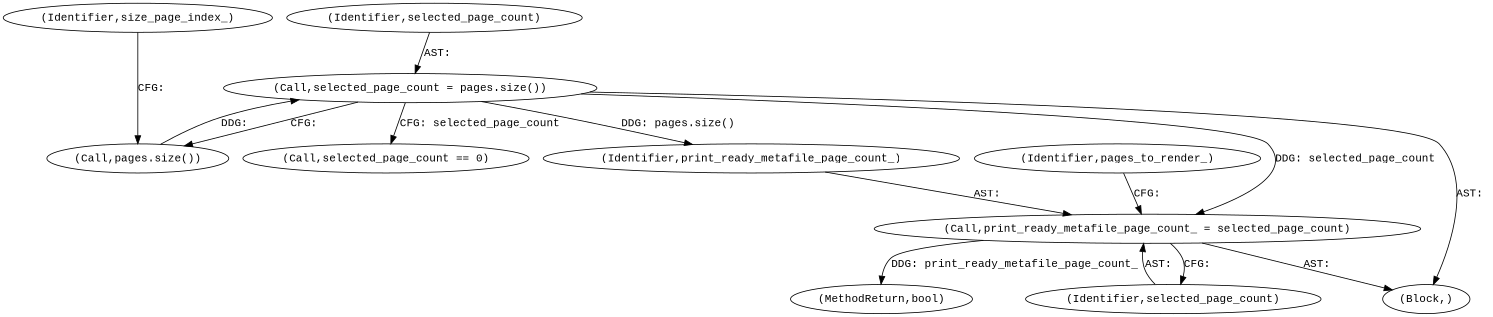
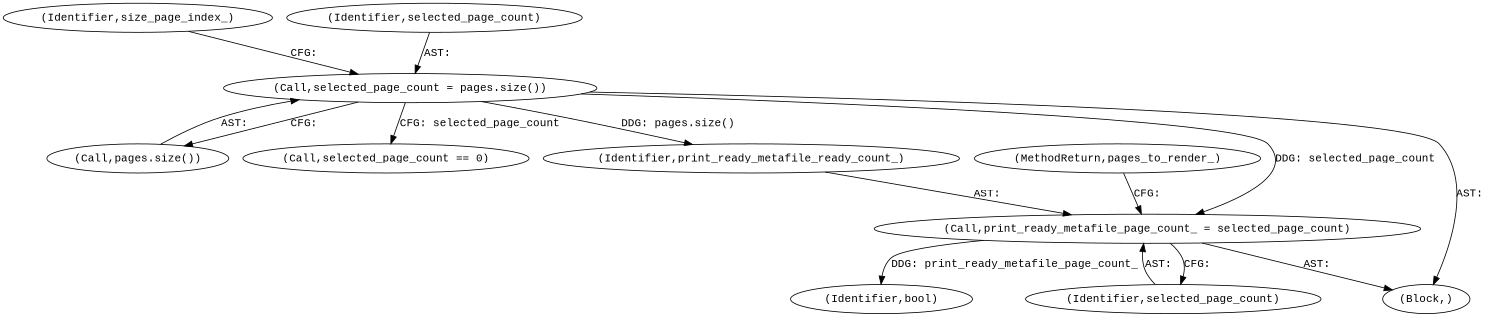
edge "(Identifier,size_page_index_)" -> "(Call,pages.size())": now "(Identifier,size_page_index_)" -> "(Call,selected_page_count = pages.size())"
edge "(Call,pages.size())" -> "(Call,selected_page_count = pages.size())": label "DDG: " -> "AST: "
node "(Identifier,print_ready_metafile_page_count_)": label "(Identifier,print_ready_metafile_page_count_)" -> "(Identifier,print_ready_metafile_ready_count_)"
node "(Identifier,pages_to_render_)": label "(Identifier,pages_to_render_)" -> "(MethodReturn,pages_to_render_)"
node "(MethodReturn,bool)": label "(MethodReturn,bool)" -> "(Identifier,bool)"
